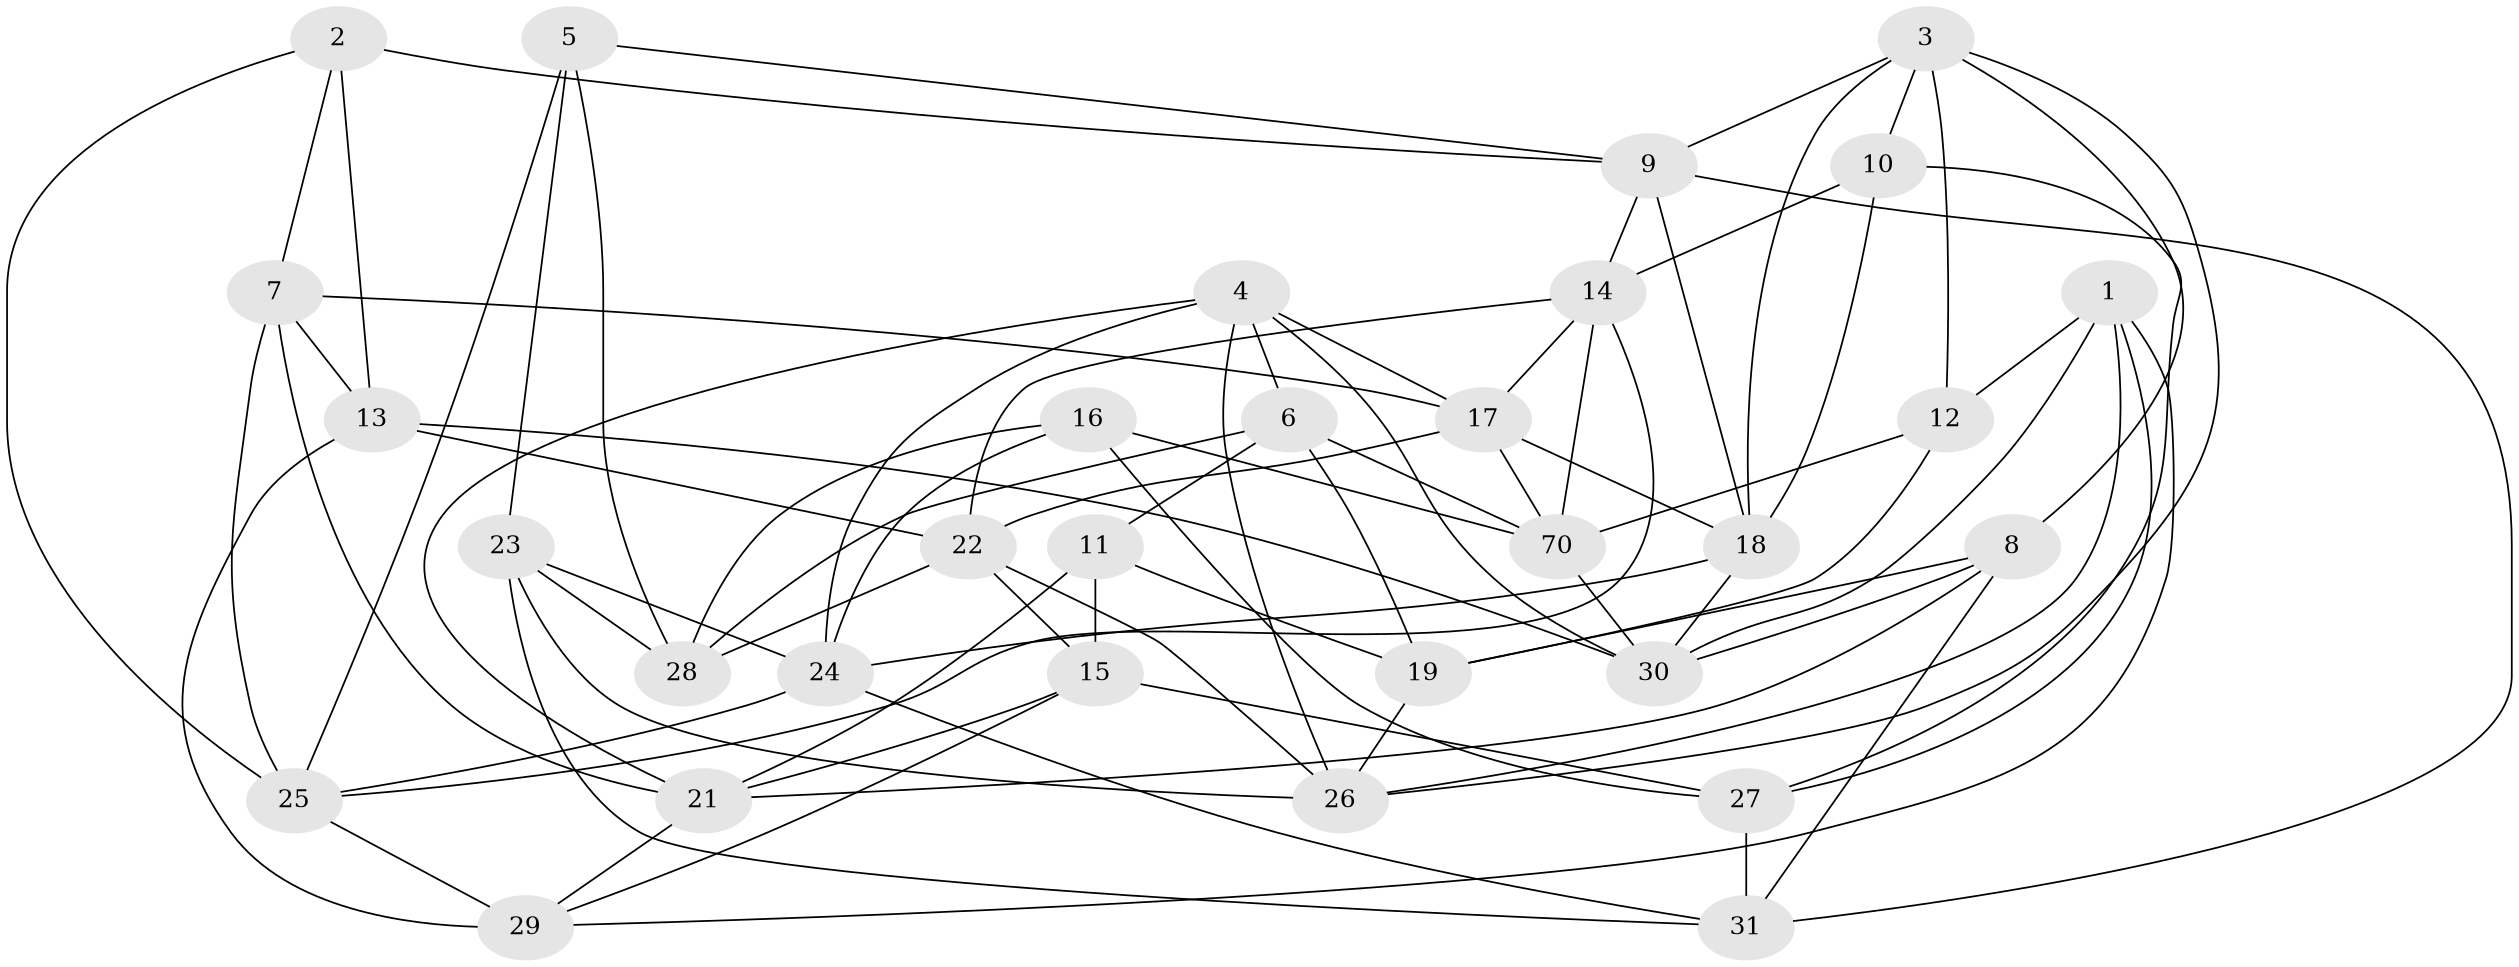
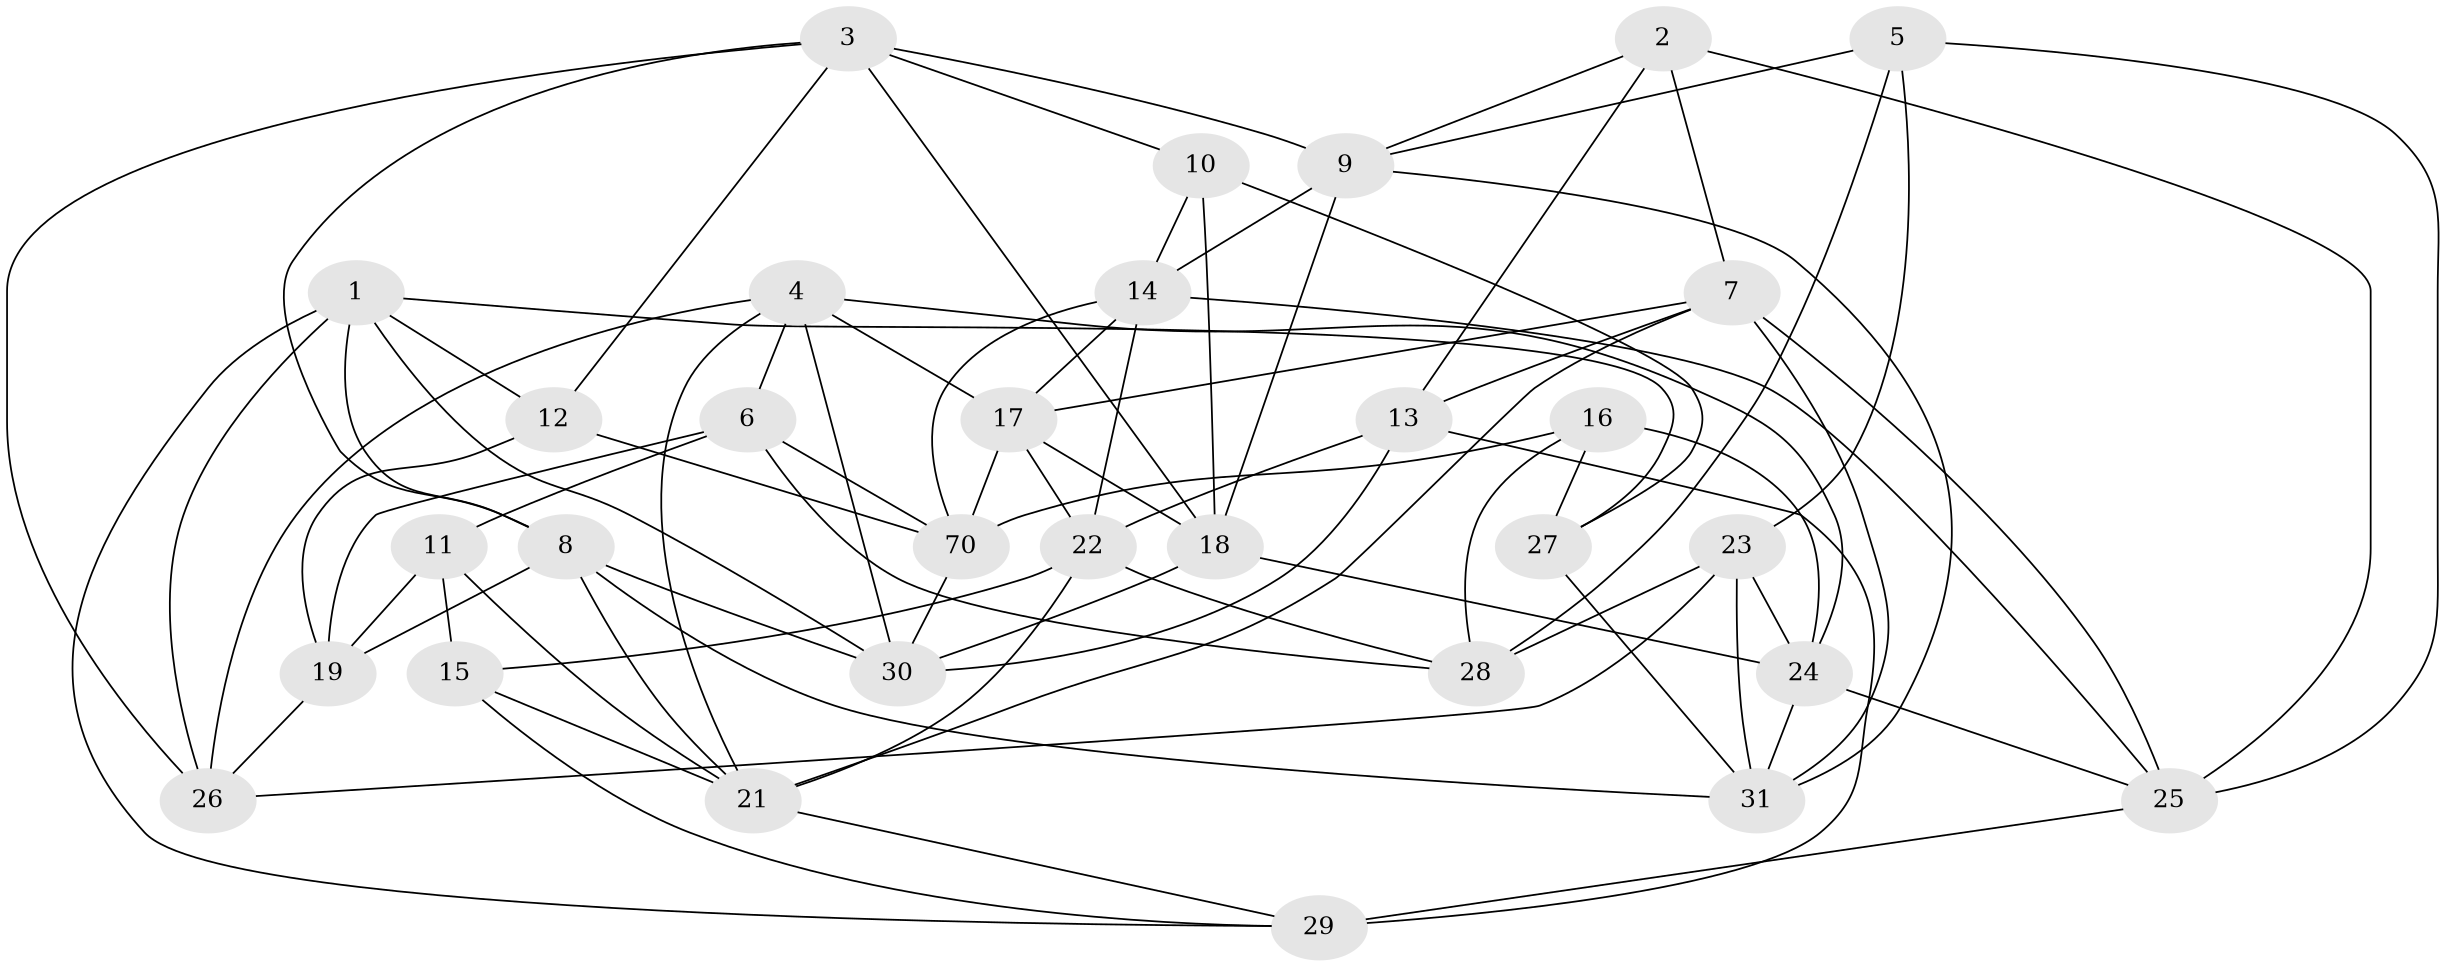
edge "1" -- "8": added
edge "7" -- "31": added
edge "22" -- "26": now "22" -- "21"
edge "15" -- "27": removed
